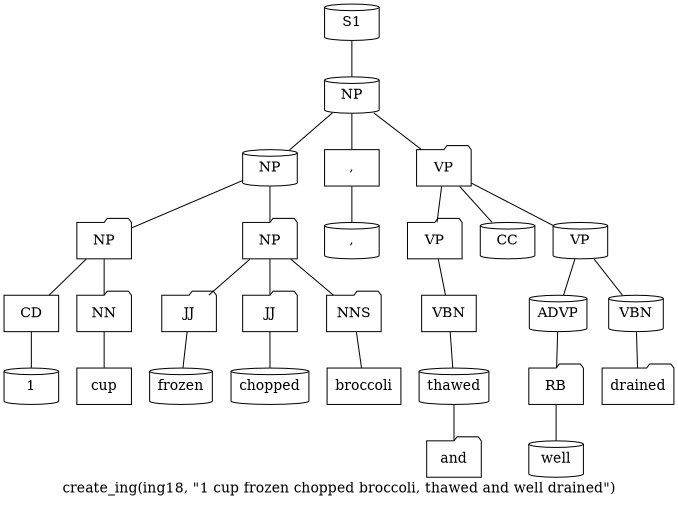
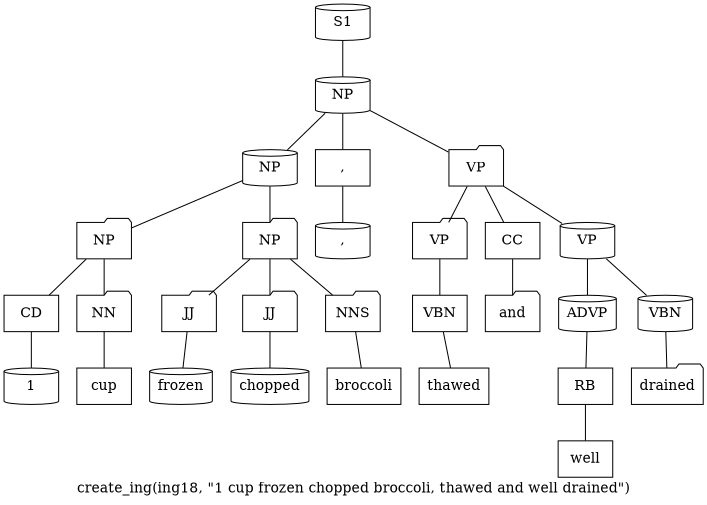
node "CC": shape cylinder -> box
node "thawed": shape cylinder -> box
node "RB": shape folder -> box
edge "thawed" -- "and": now "CC" -- "and"
node "well": shape cylinder -> box
